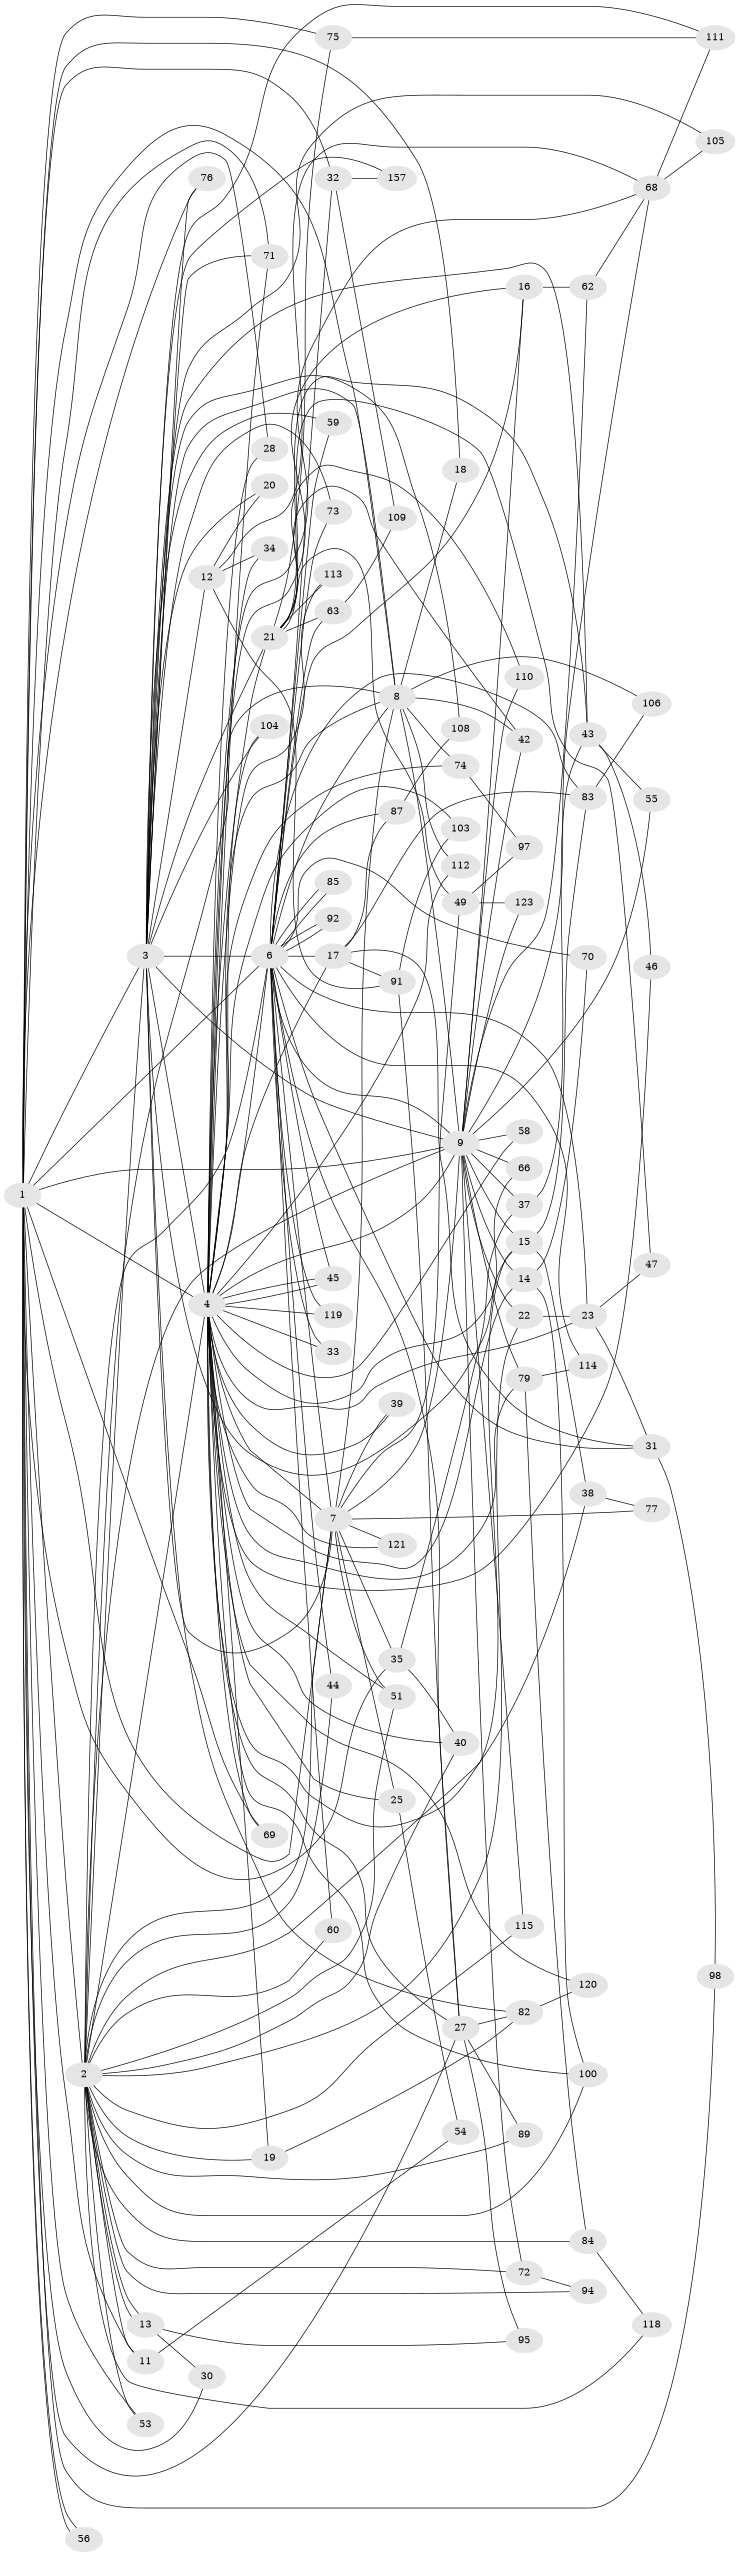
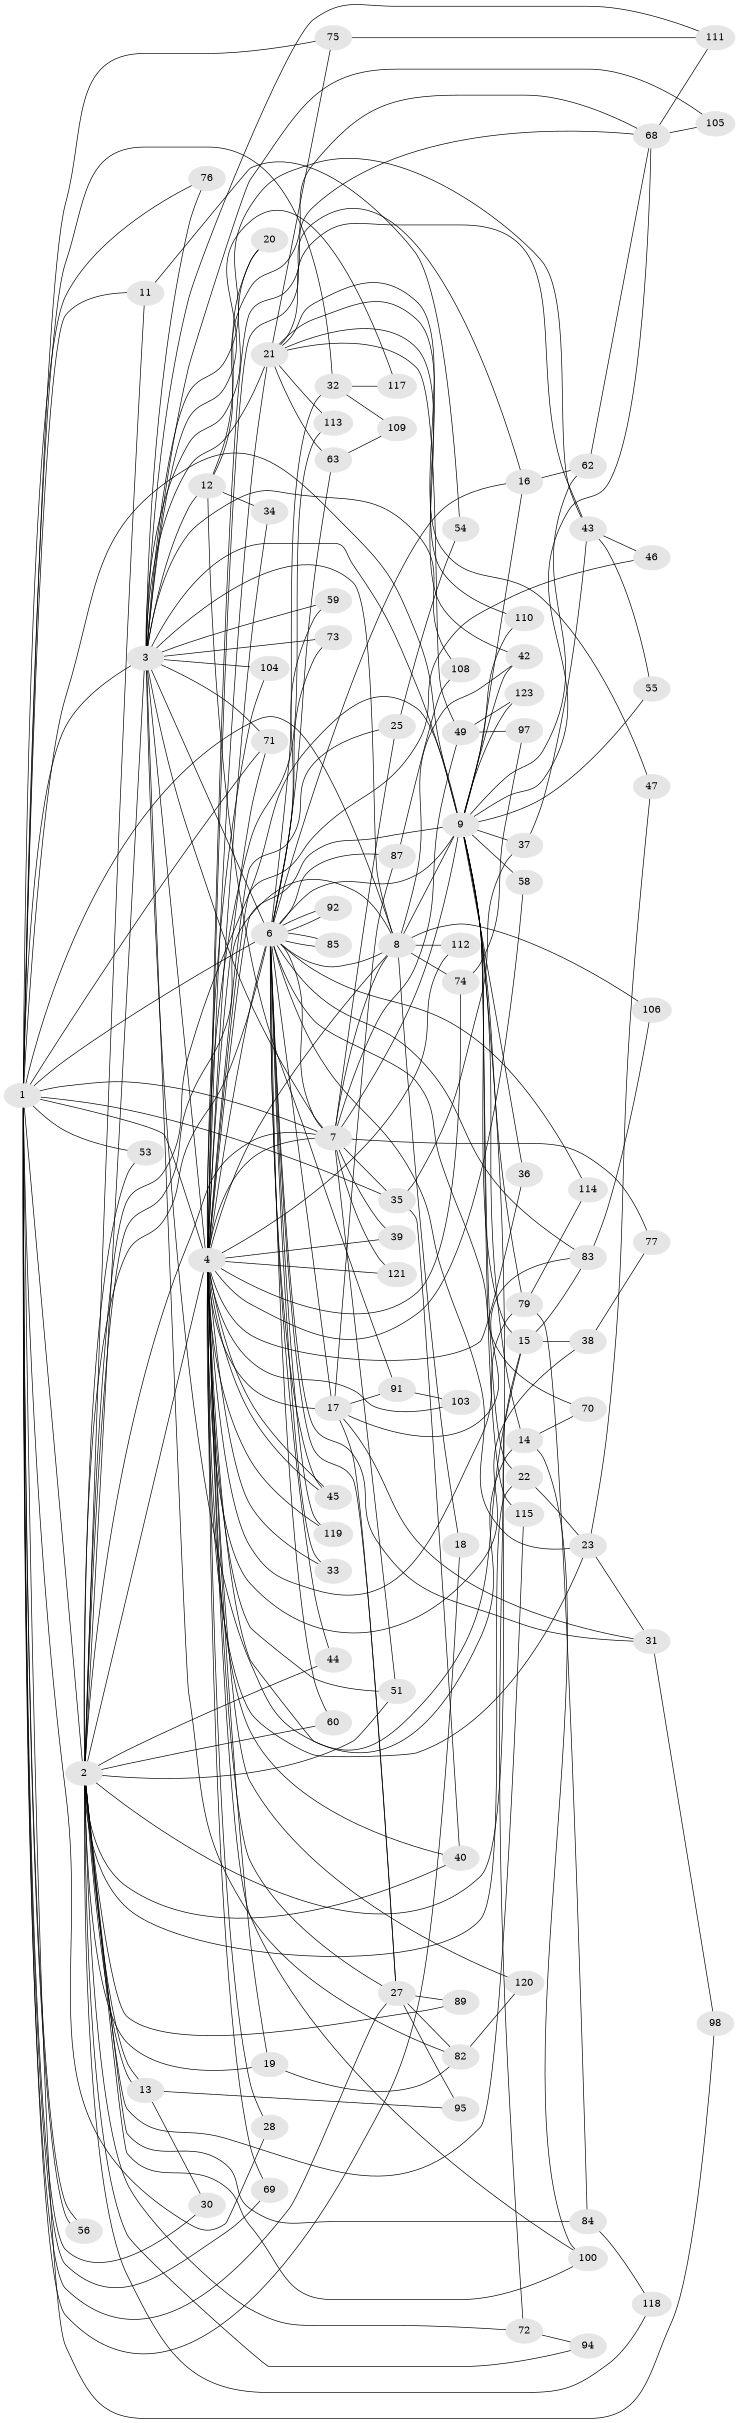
node "157": label "157" -> "117"
node "66": label "66" -> "36"
edge "91" -- "27": now "17" -- "27"
